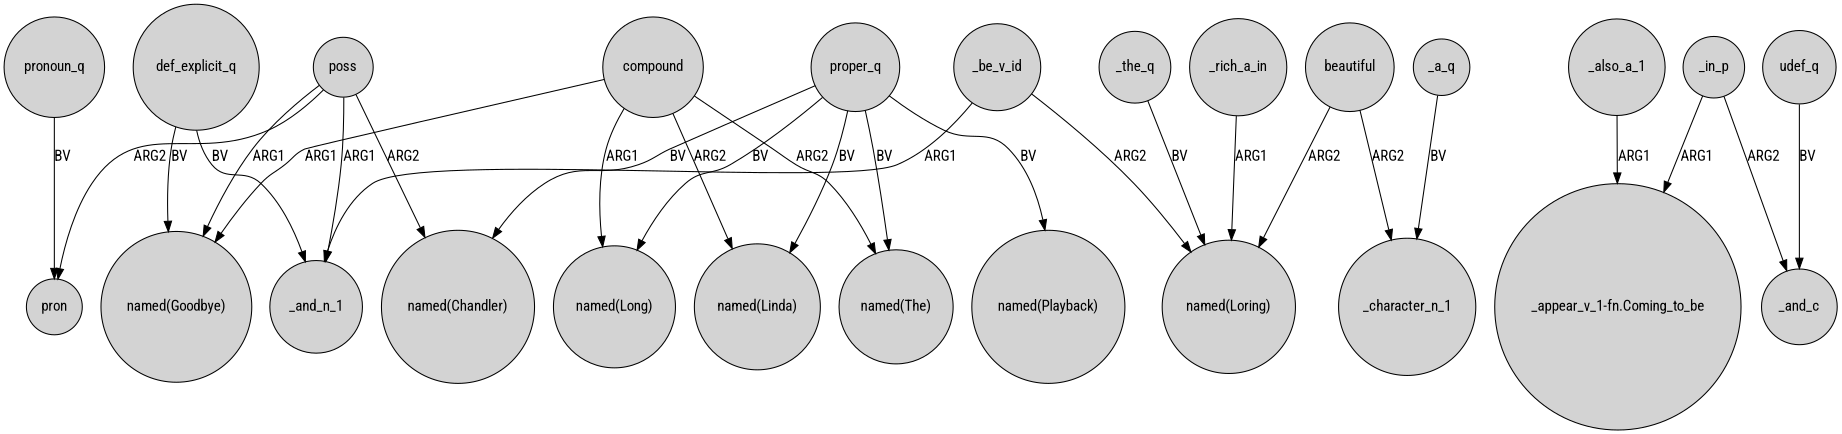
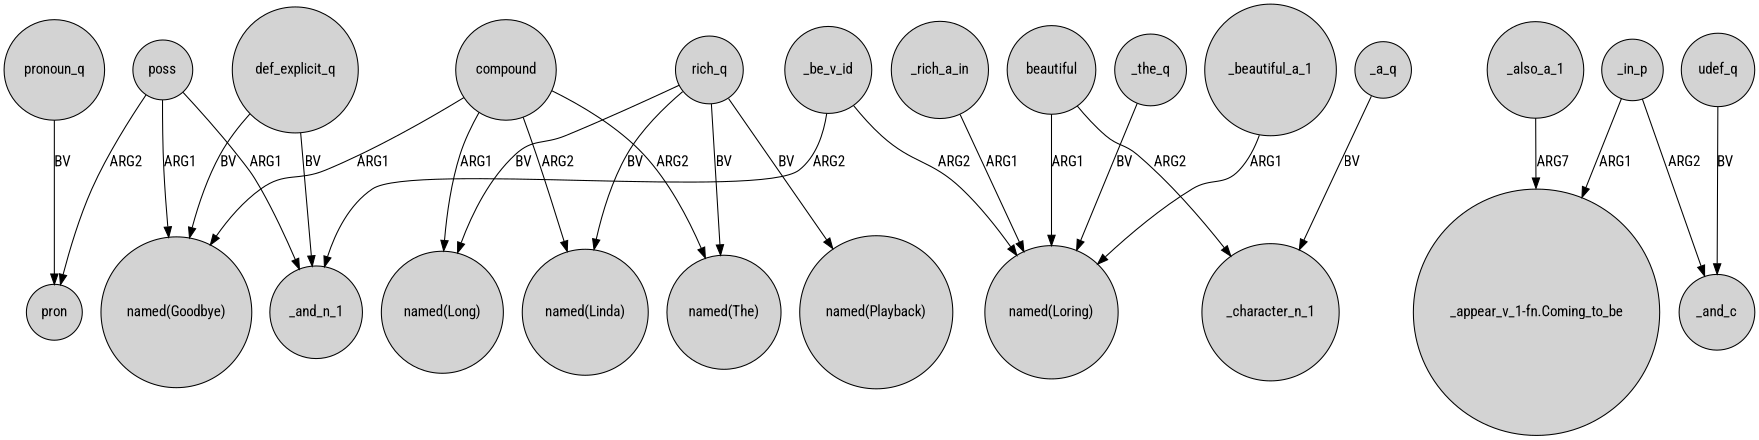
node "proper_q": label "proper_q" -> "rich_q"
node "_beautiful_a_1": added
edge "_be_v_id" -> "_and_n_1": label "ARG1" -> "ARG2"
edge "beautiful" -> "named(Loring)": label "ARG2" -> "ARG1"
edge "_also_a_1" -> "_appear_v_1-fn.Coming_to_be": label "ARG1" -> "ARG7"
node "named(Chandler)": removed
